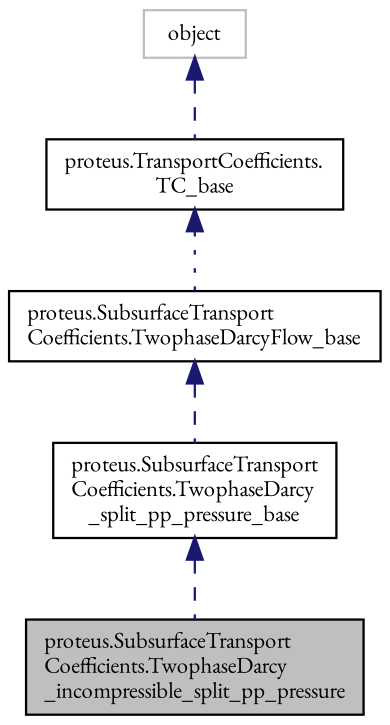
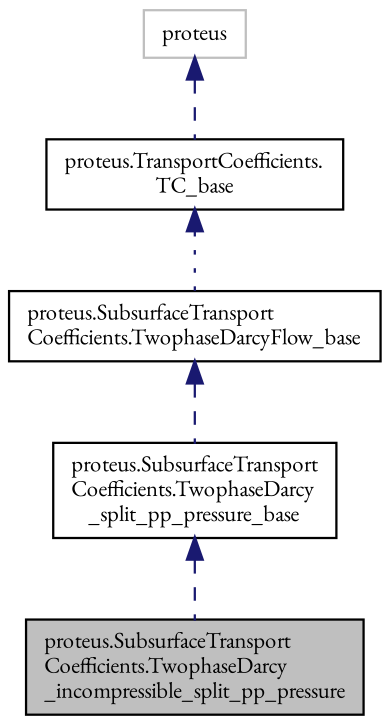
node "object": label "object" -> "proteus"
